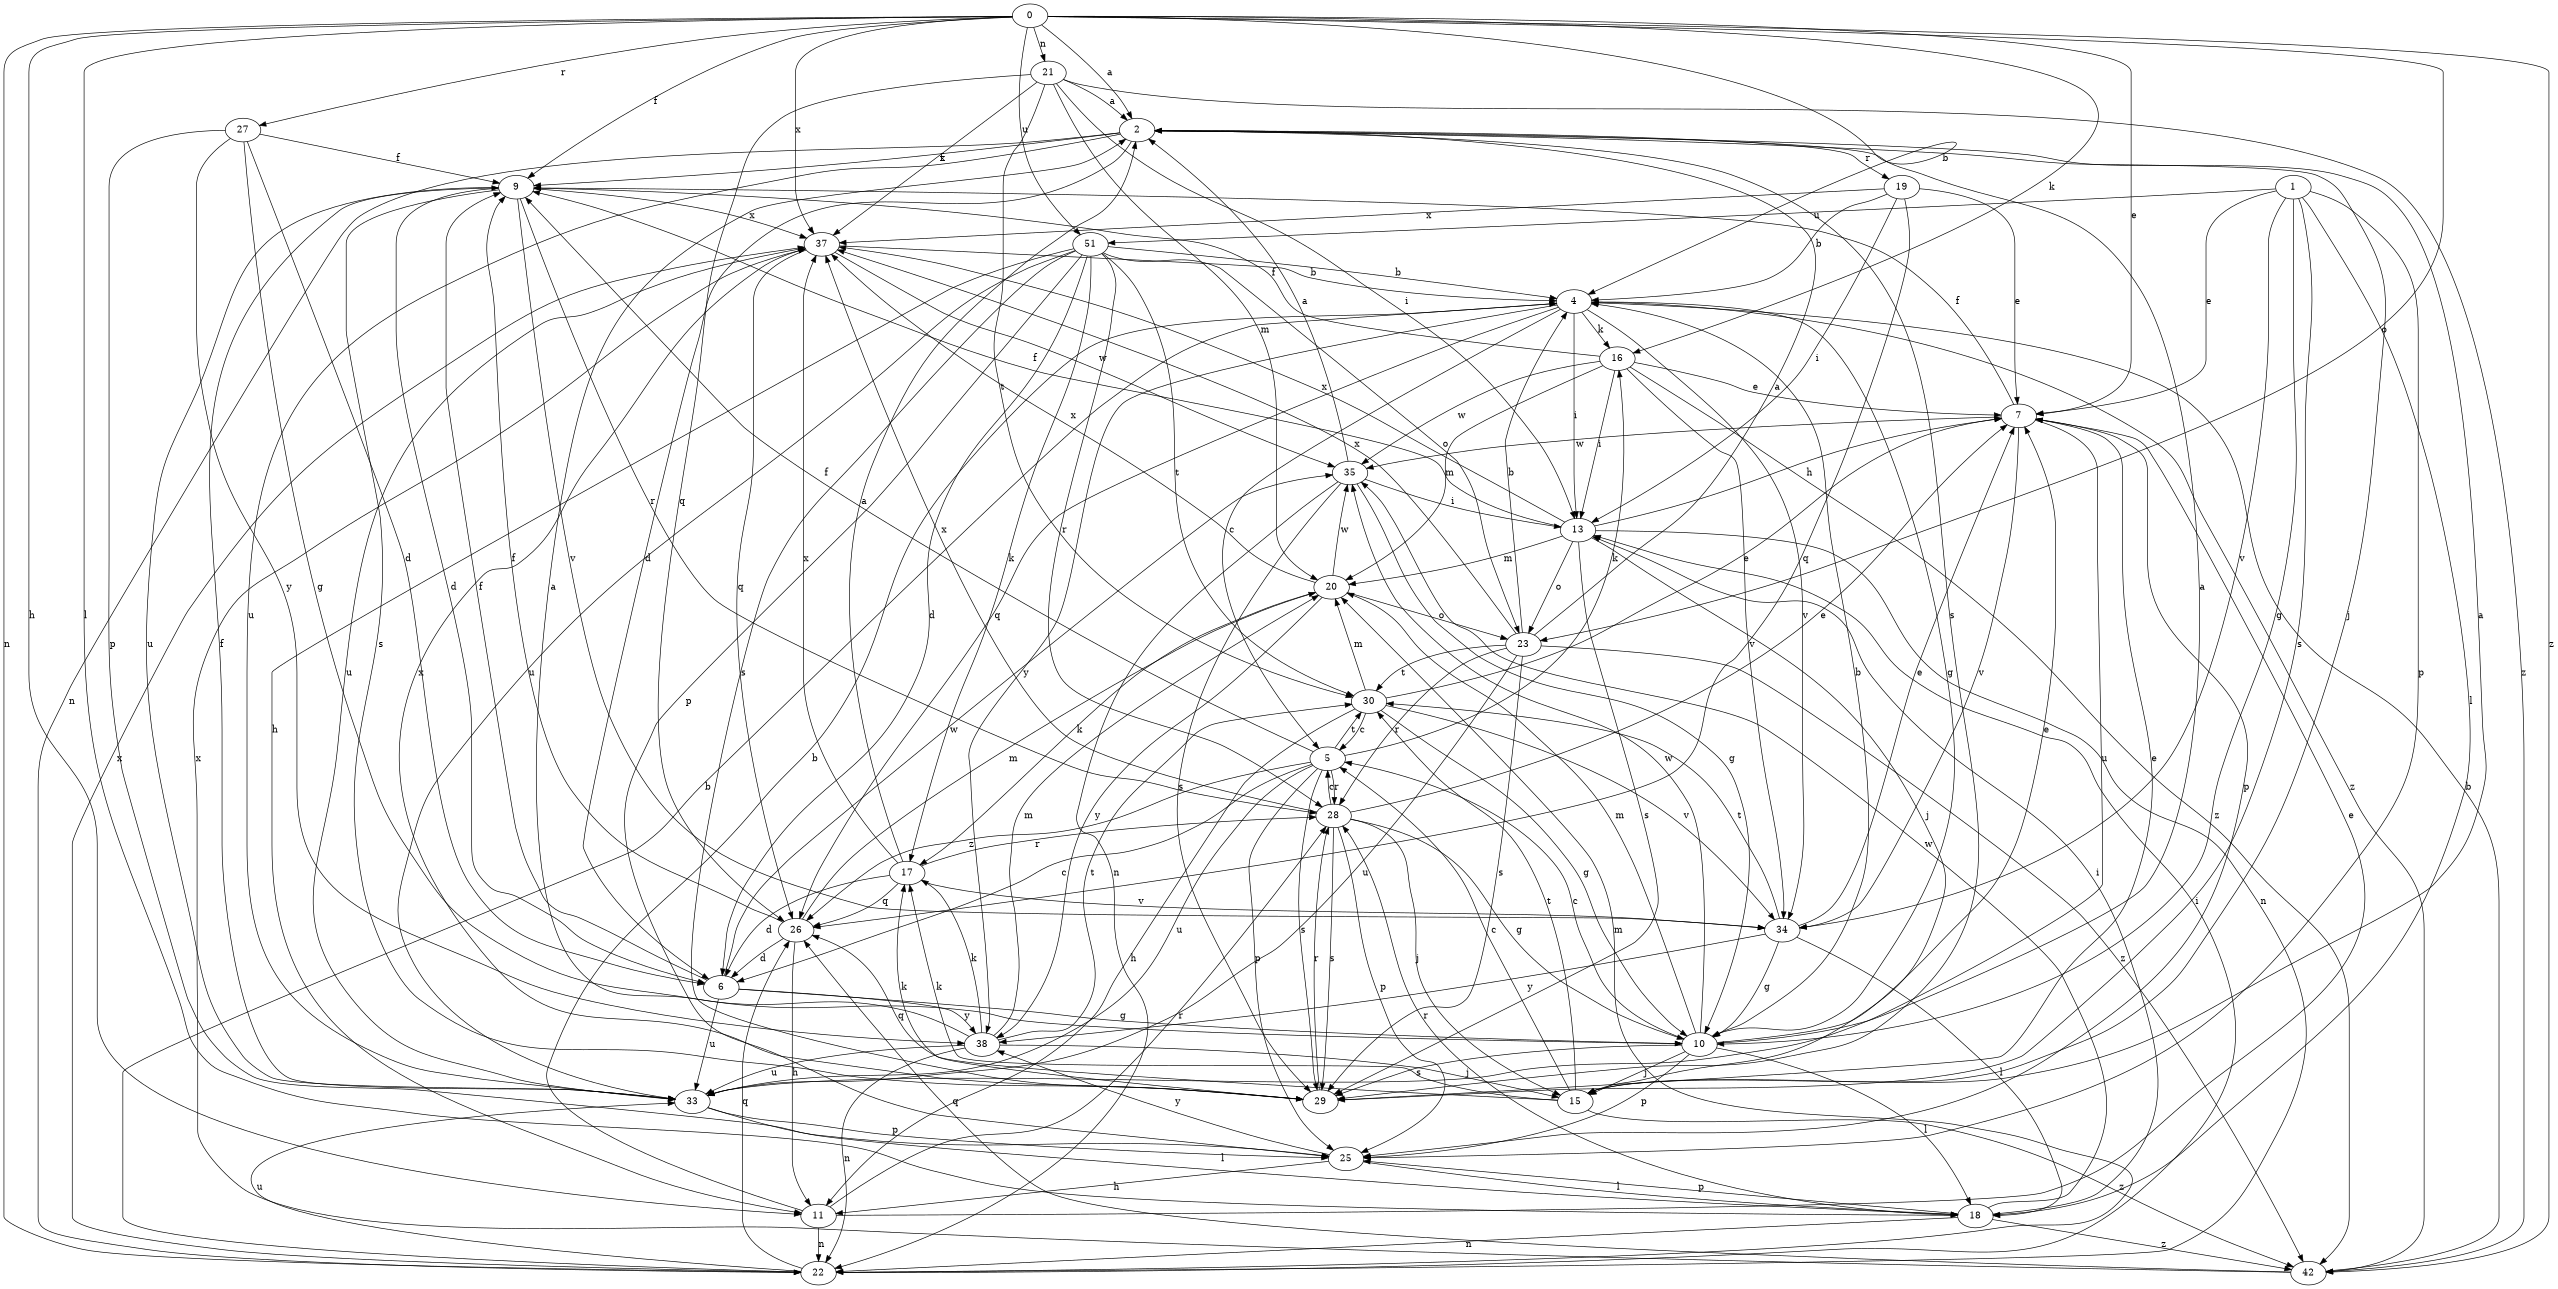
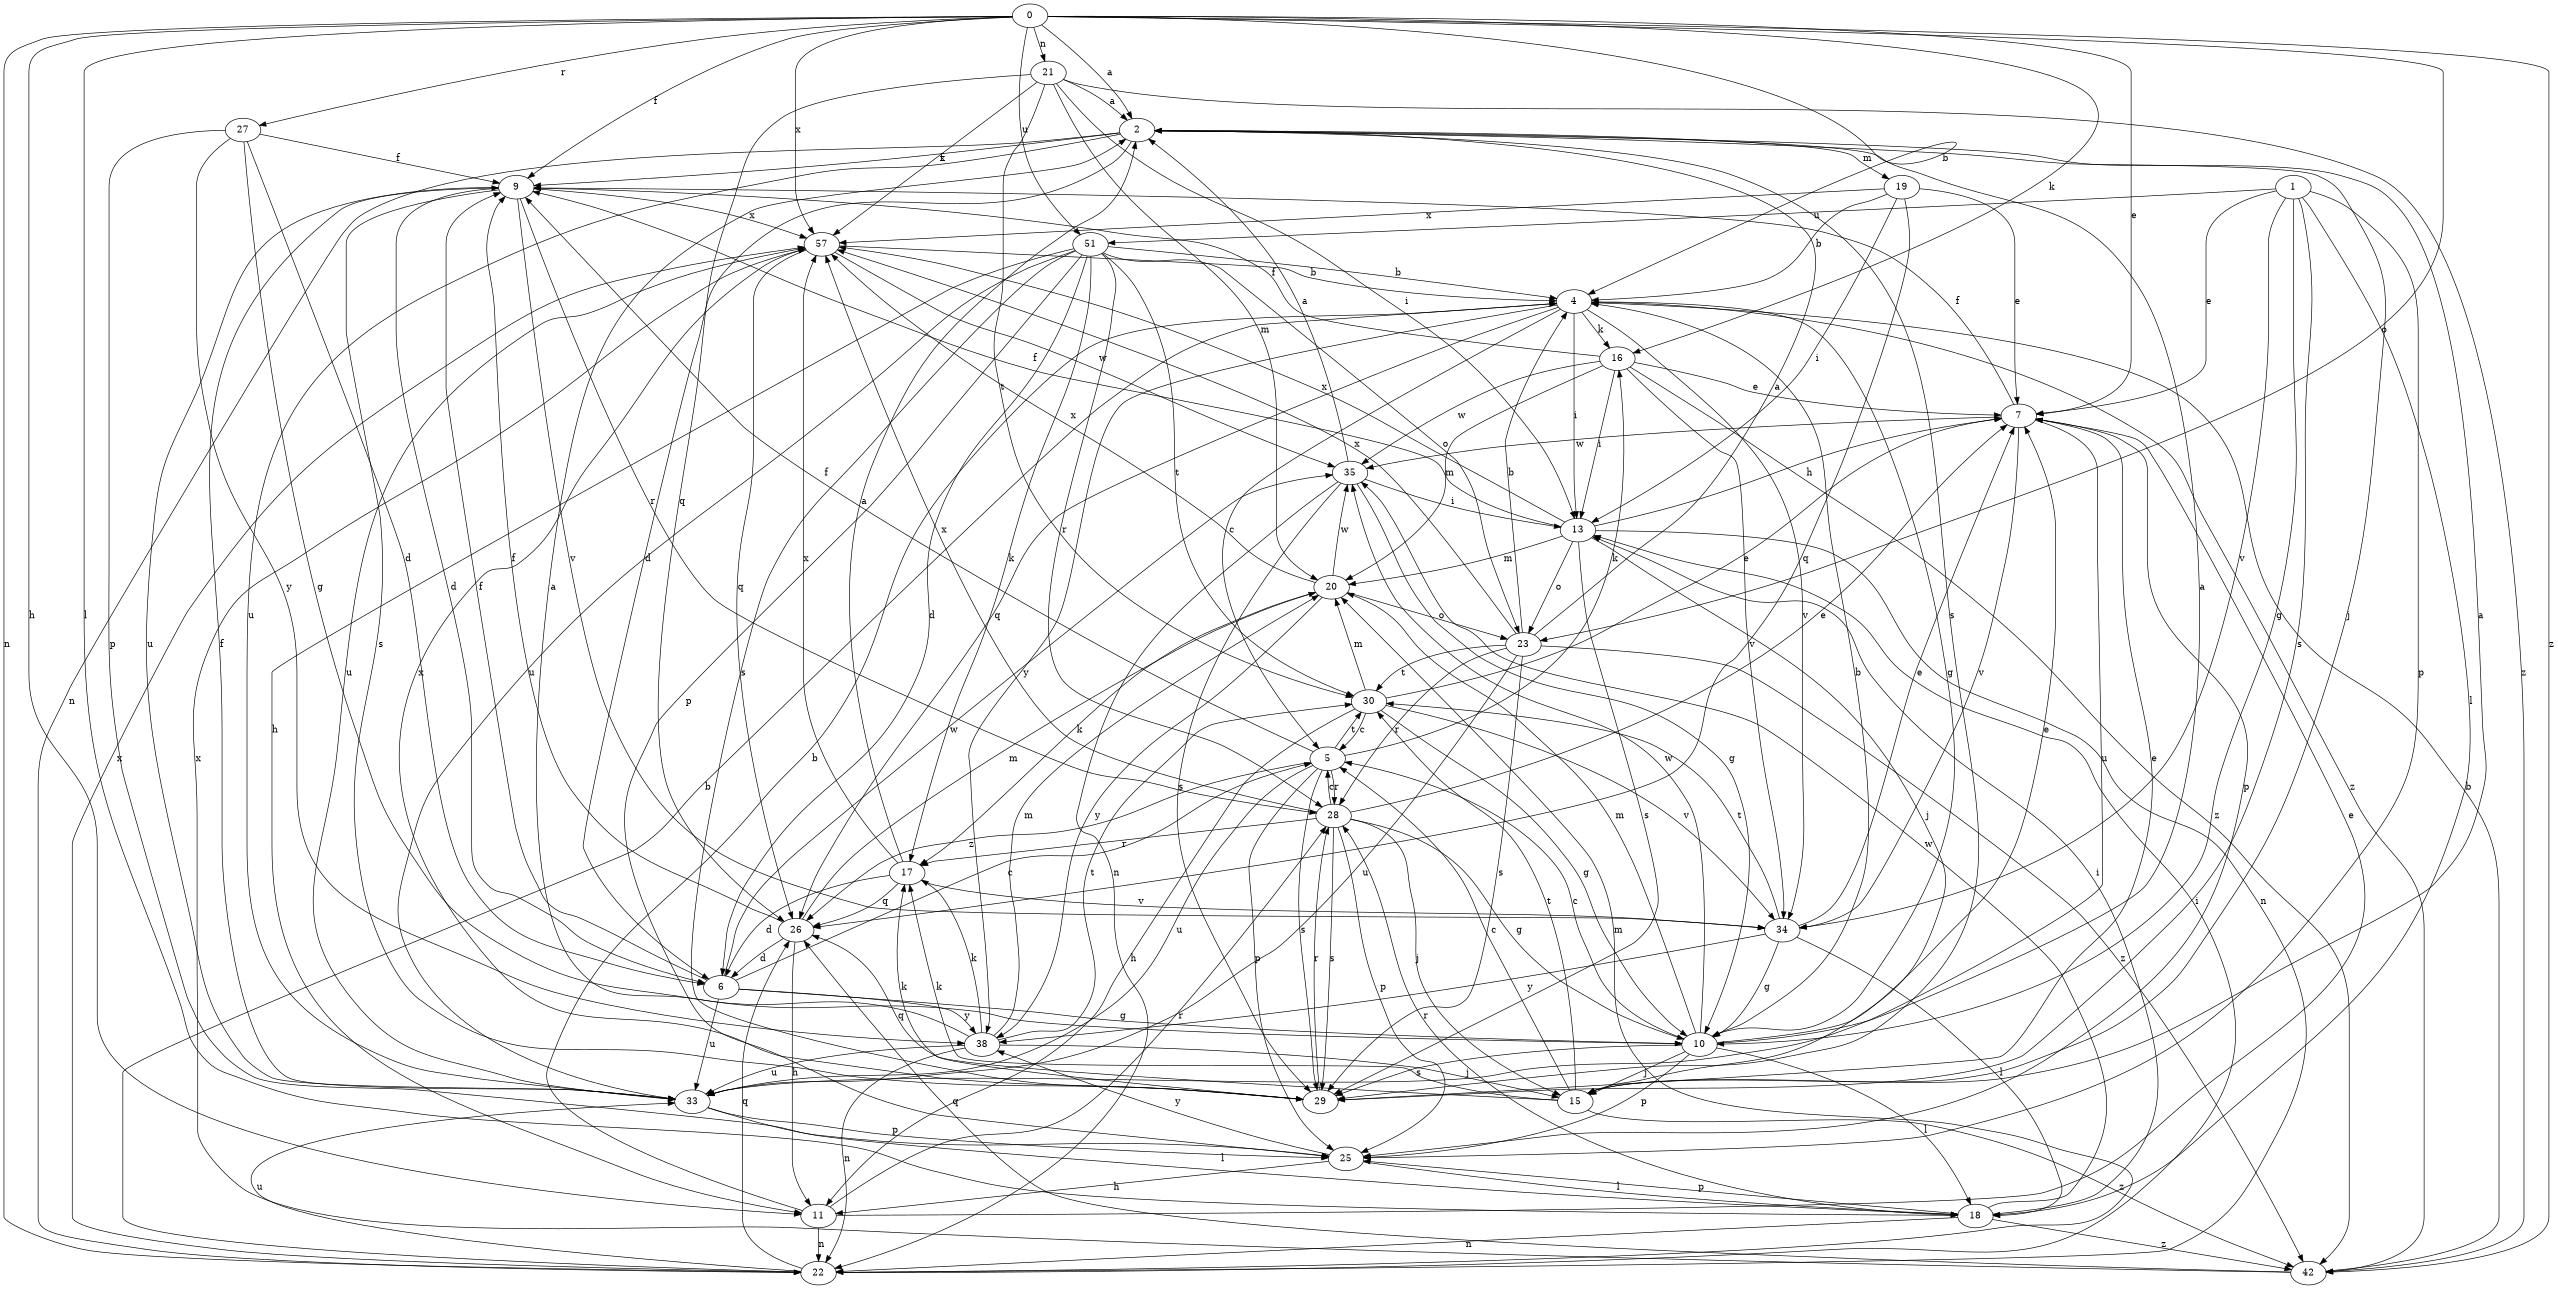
edge "2" -> "19": label "r" -> "m"
node "37": label "37" -> "57"
edge "17" -> "28": reversed
edge "5" -> "6": reversed
